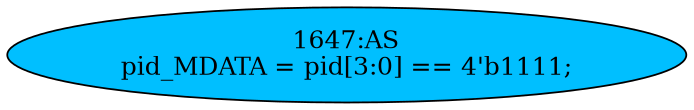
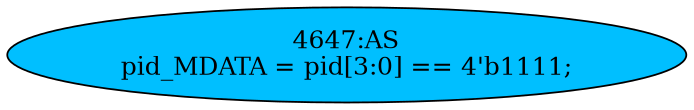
node "1647:AS pid_MDATA = pid[3:0] == 4'b1111;": label "1647:AS pid_MDATA = pid[3:0] == 4'b1111;" -> "4647:AS pid_MDATA = pid[3:0] == 4'b1111;"
